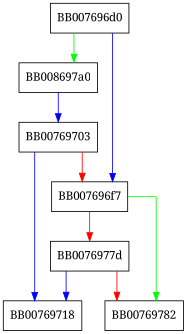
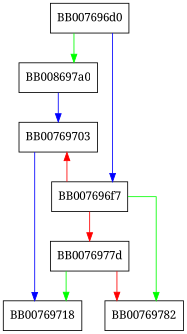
edge "BB00769703" -> "BB007696f7": reversed
edge "BB0076977d" -> "BB00769718": color blue -> green
